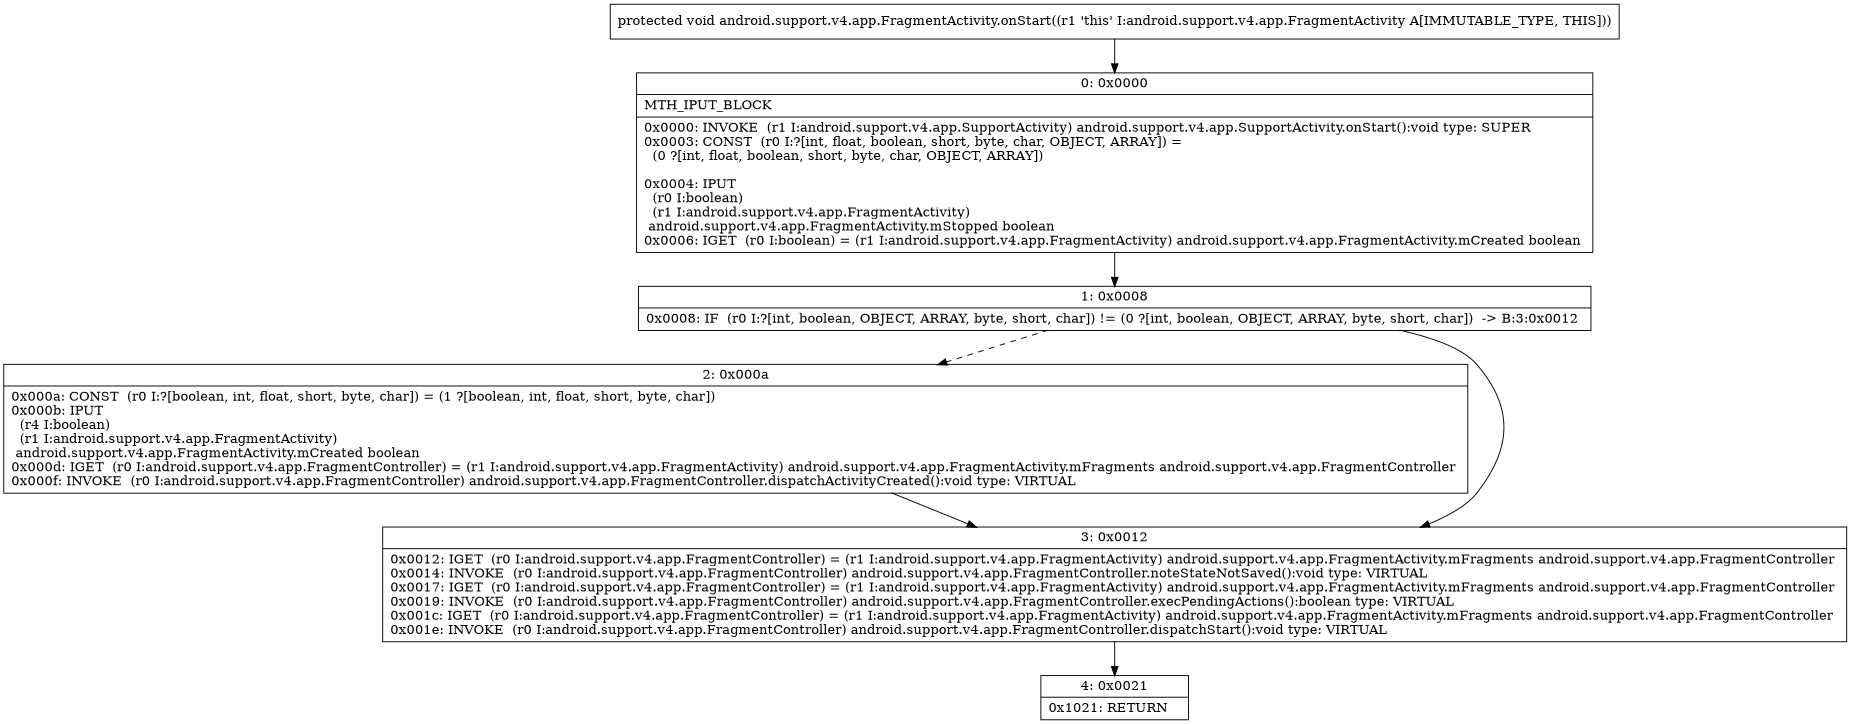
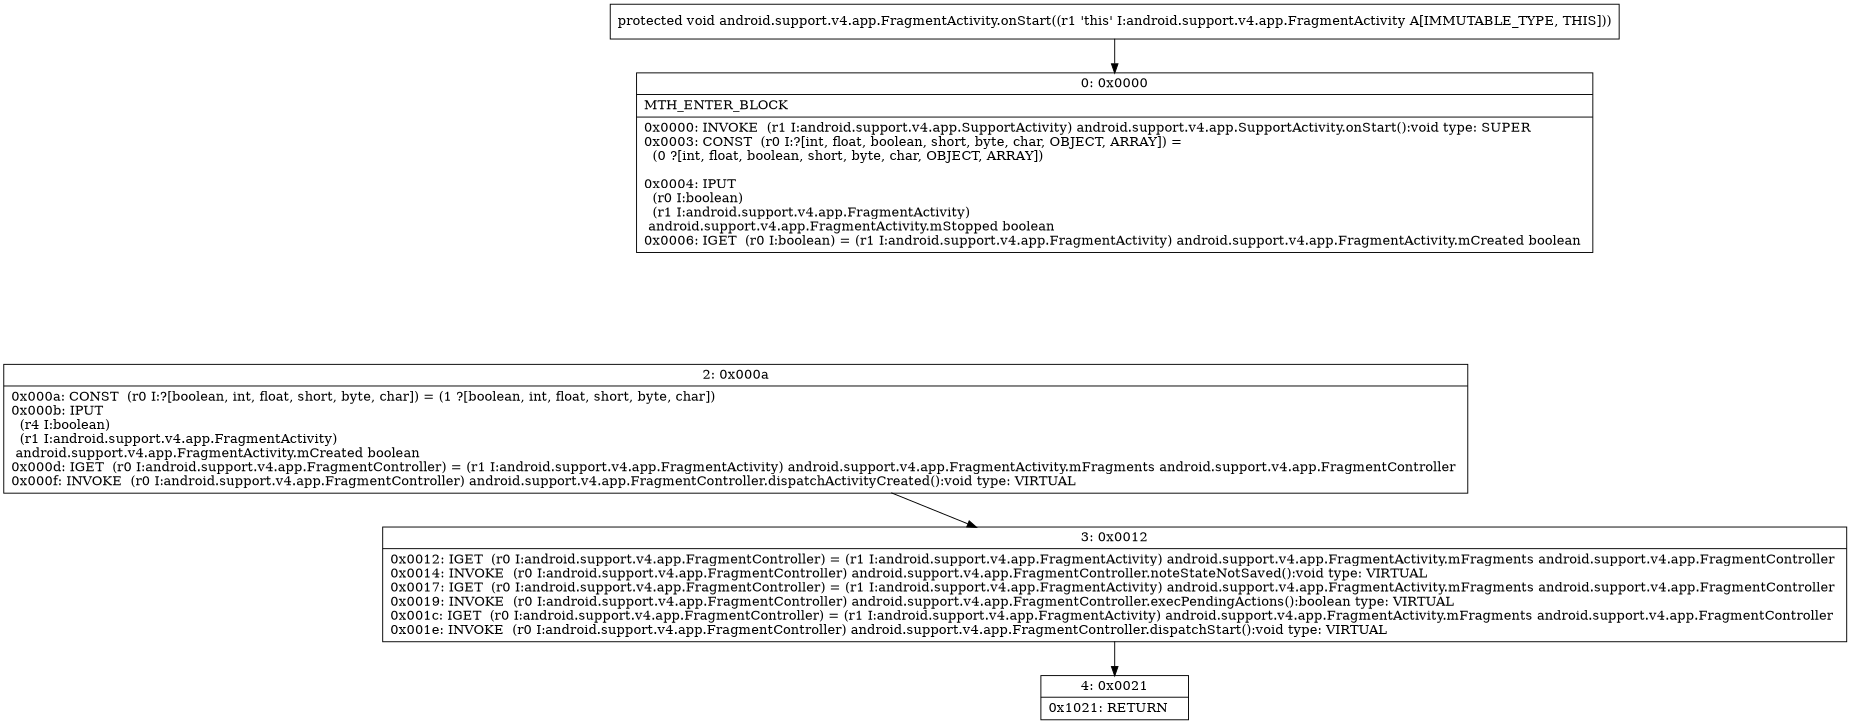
node "0: 0x0000": text "MTH_IPUT_BLOCK" -> "MTH_ENTER_BLOCK"
node "1: 0x0008": removed
